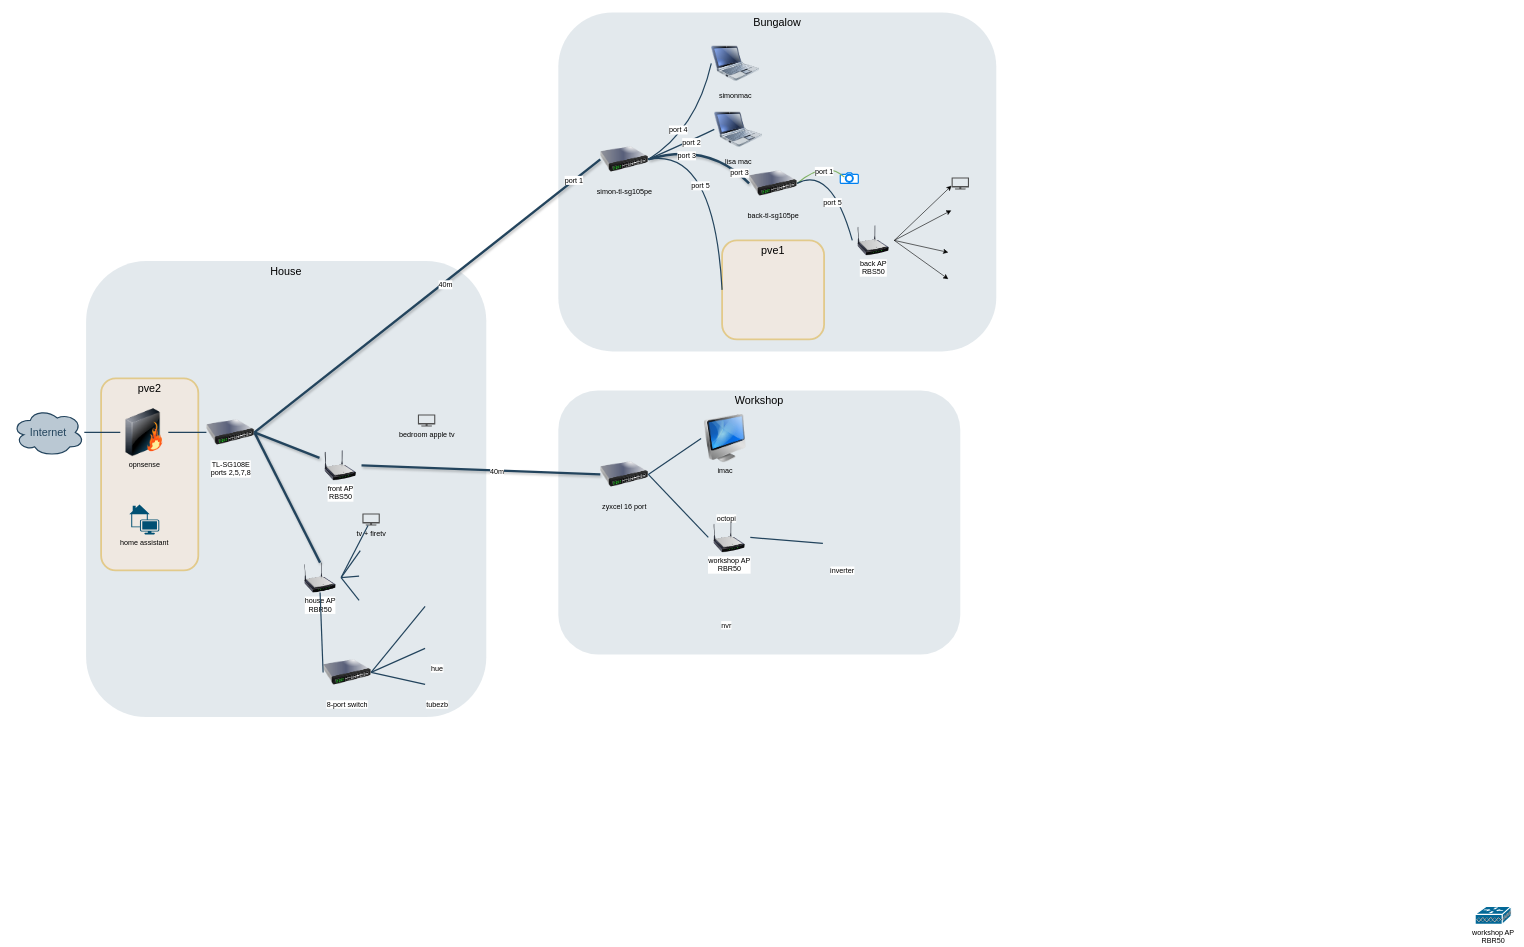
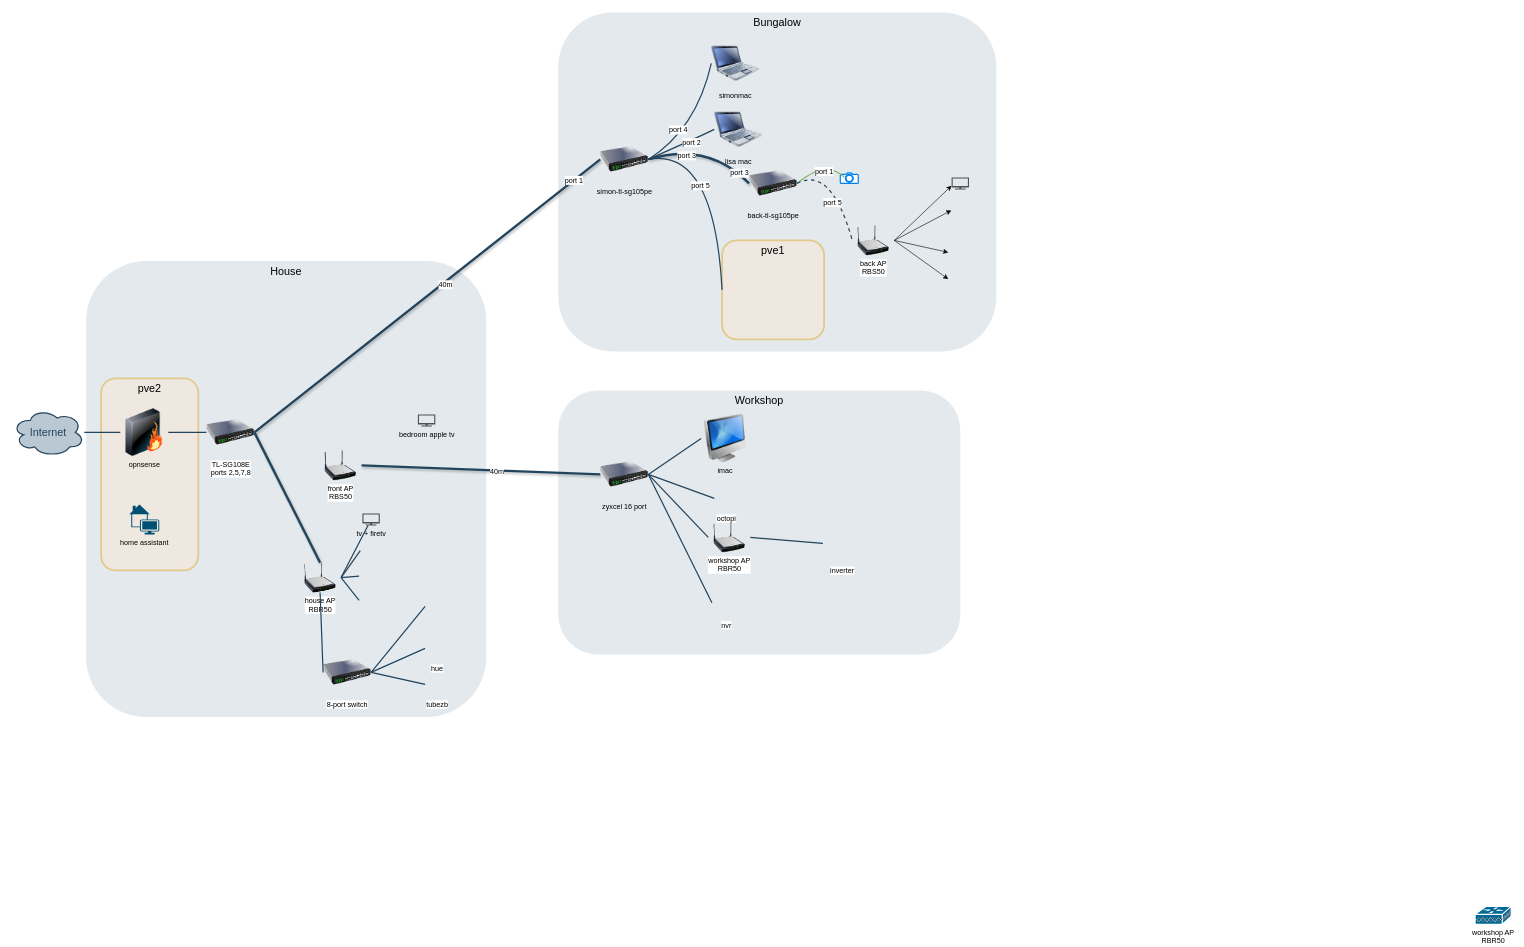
edge "back-tl-sg105pe" -- "back AP RBS50": style solid -> dashed
edge "TL-SG108E ports 2,5,7,8" -- "front AP RBS50": removed
edge "zyxcel 16 port" -- "octopi": added
edge "zyxcel 16 port" -- "nvr": added
